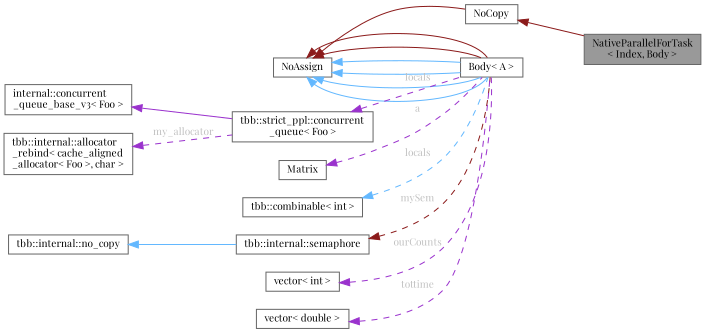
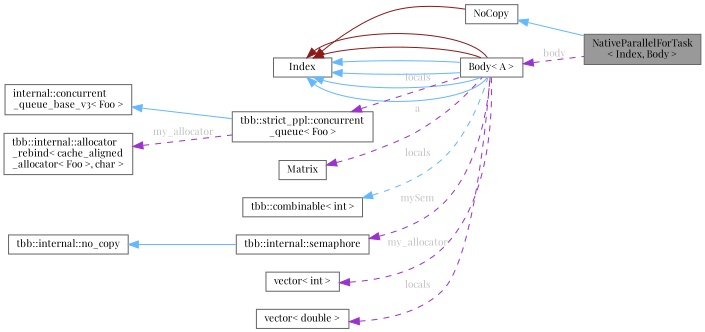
edge "NativeParallelForTask < Index, Body >" -> "NoCopy": color firebrick4 -> steelblue1
edge "NativeParallelForTask < Index, Body >" -> "Body< A >": added, label "body"
node "NoAssign": label "NoAssign" -> "Index"
edge "tbb::strict_ppl::concurrent _queue< Foo >" -> "internal::concurrent _queue_base_v3< Foo >": color darkorchid3 -> steelblue1
edge "Body< A >" -> "tbb::internal::semaphore": color firebrick4 -> darkorchid3
edge "Body< A >" -> "vector< int >": label " ourCounts" -> " my_allocator"
edge "Body< A >" -> "vector< double >": label " tottime" -> " locals"
